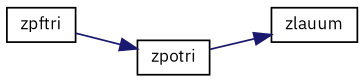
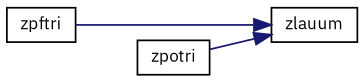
edge "zpftri" -> "zpotri": now "zpftri" -> "zlauum"
